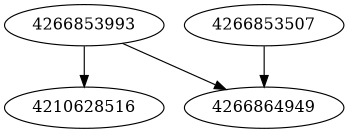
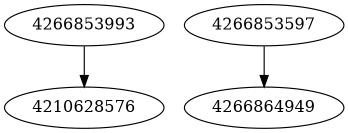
node "4266853507": label "4266853507" -> "4266853597"
edge "4266853993" -> "4266864949": removed
node "4210628516": label "4210628516" -> "4210628576"
